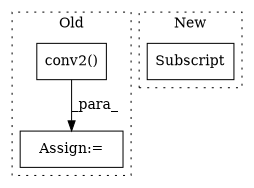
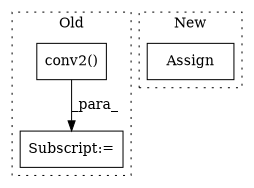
node "Subscript": label "Subscript" -> "Assign"
node "Assign:=": label "Assign:=" -> "Subscript:="
